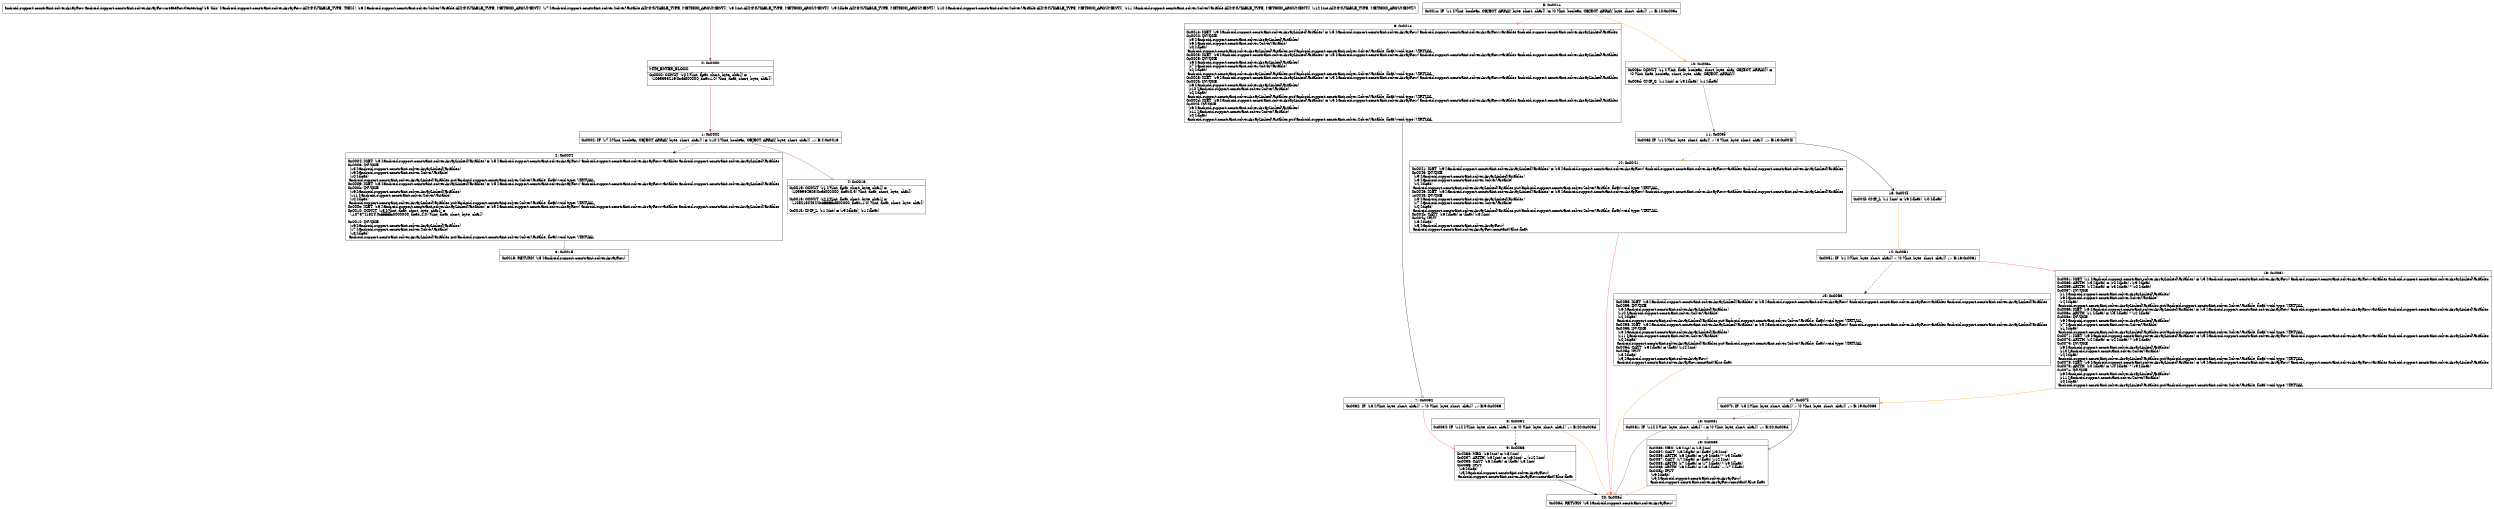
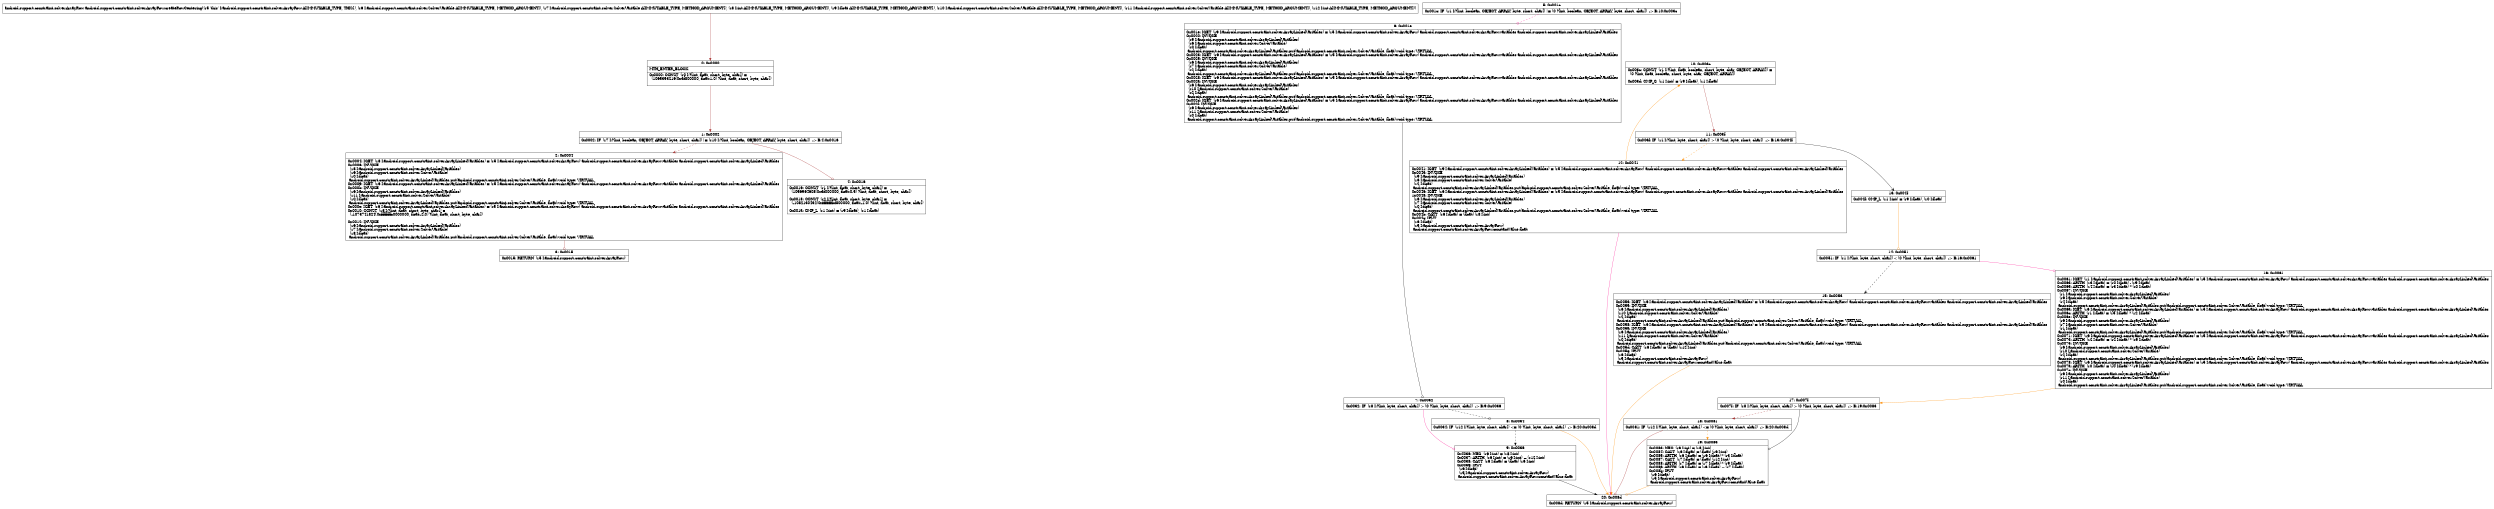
edge "5: 0x001c" -> "10: 0x003c": now "12: 0x0041" -> "10: 0x003c"
edge "1: 0x0002" -> "2: 0x0004": color black -> brown
edge "7: 0x0032" -> "8: 0x0034": added
